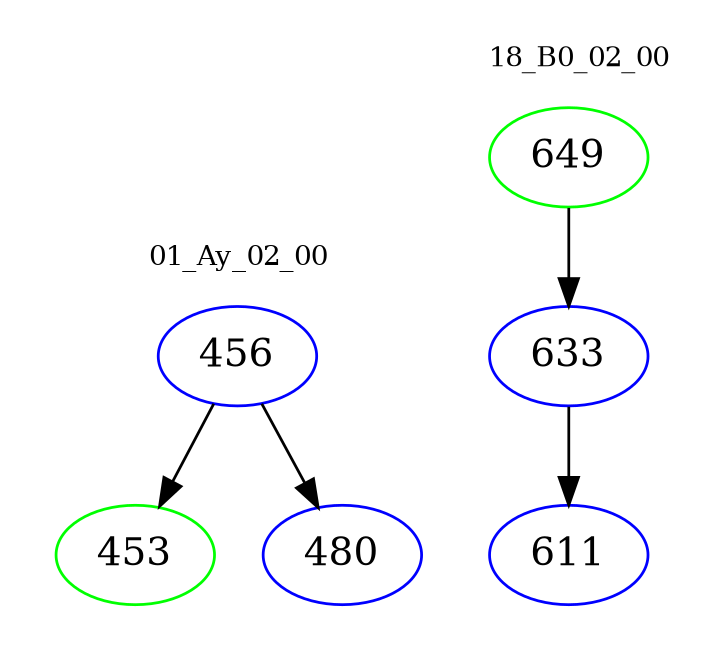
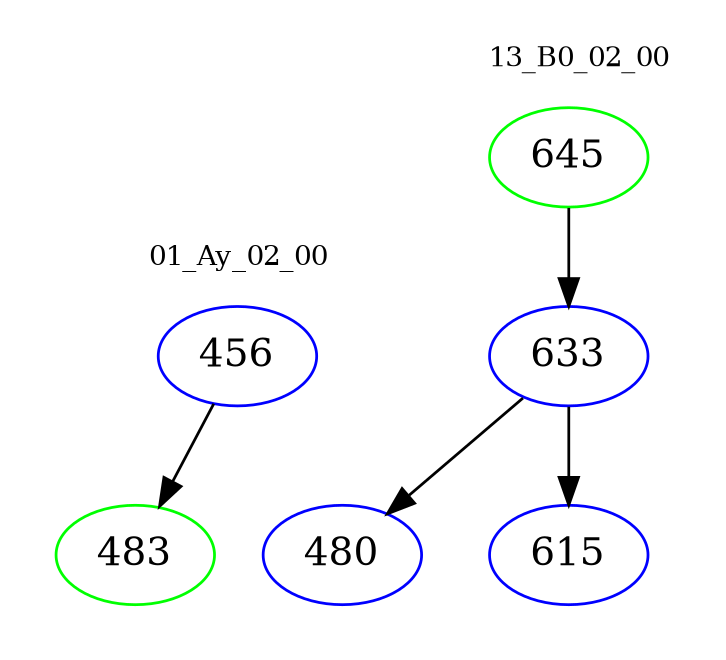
cluster "18_B0_02_00": label "18_B0_02_00" -> "13_B0_02_00"
node "649": label "649" -> "645"
edge "456" -> "480": now "633" -> "480"
node "453": label "453" -> "483"
node "611": label "611" -> "615"
